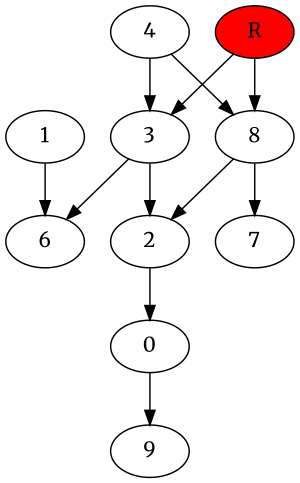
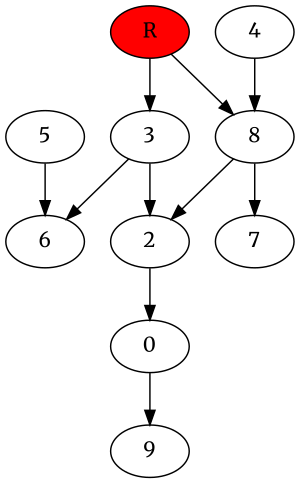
edge "4" -> "3": removed
node "1": label "1" -> "5"
